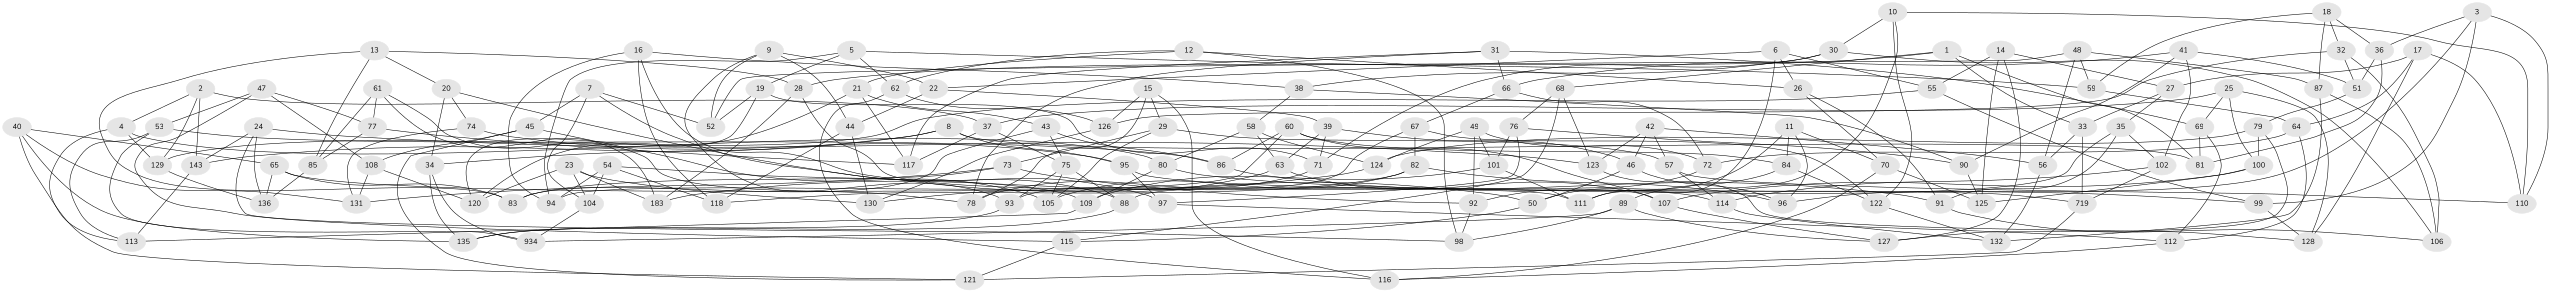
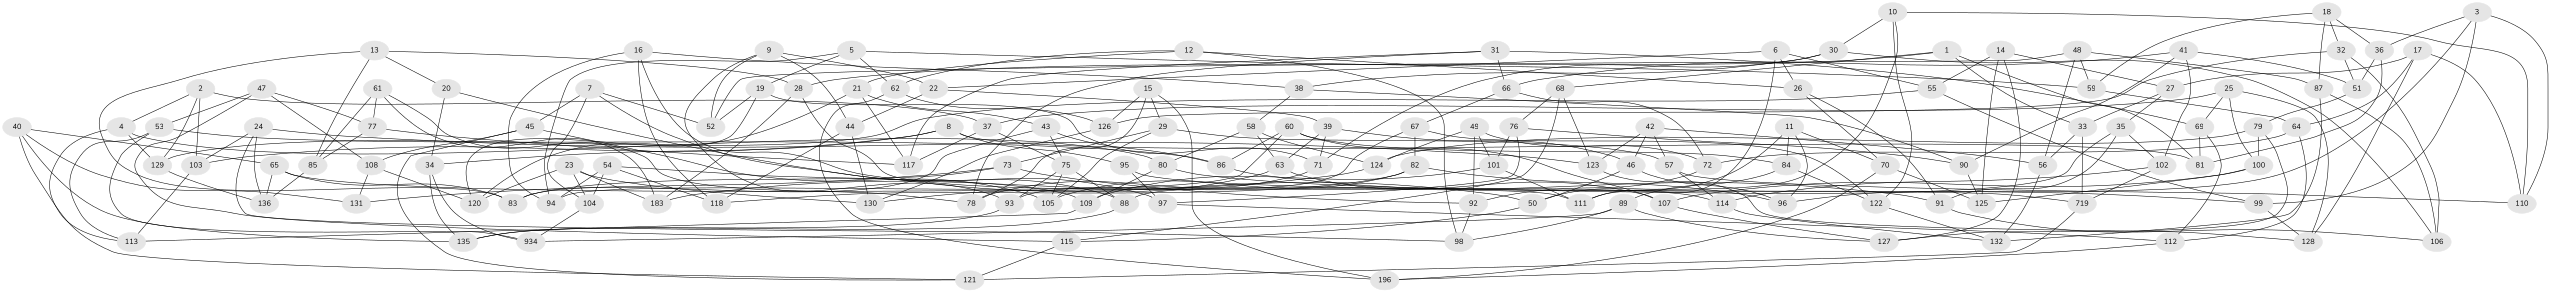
node "74": removed
node "143": label "143" -> "103"
node "116": label "116" -> "196"
